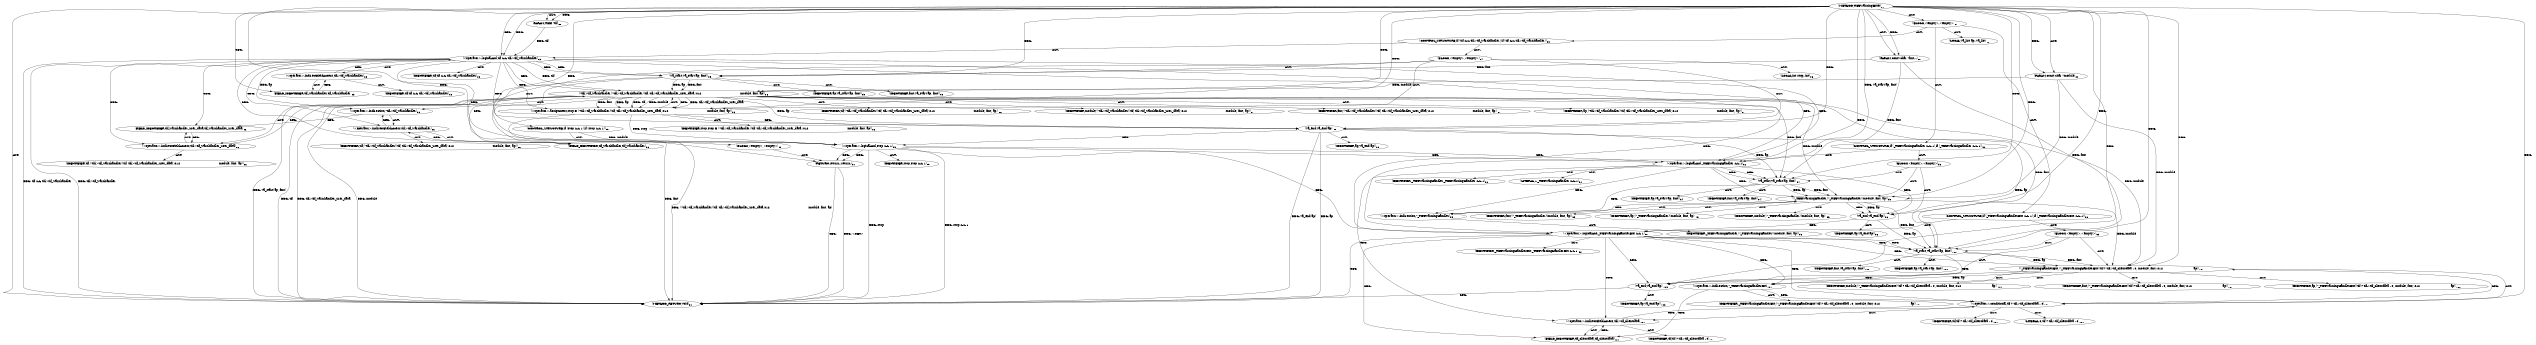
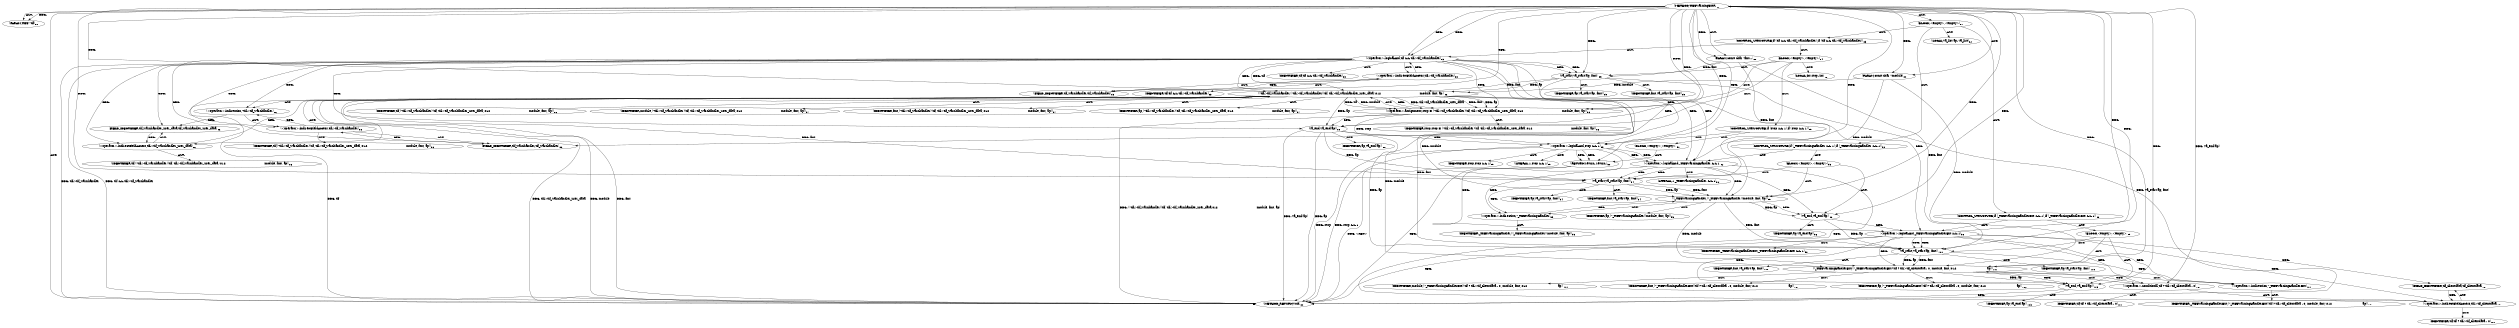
edge "(PARAM,TIFF *tif)" -> "(<operator>.logicalAnd,tif && tif->tif_warnhandler)": removed, label "DDG: tif"
edge "(<operator>.logicalAnd,tif && tif->tif_warnhandler)" -> "(<operator>.indirection,*tif->tif_warnhandler)": label "DDG: ap" -> "CDG: "
edge "(METHOD,TIFFWarningExtR)" -> "(RETURN,return;,return;)": label "DDG: " -> "CFG: "
edge "(METHOD,TIFFWarningExtR)" -> "(<operator>.logicalAnd,_TIFFwarningHandler && 1)": label "DDG: va_start(ap, fmt)" -> "DDG: "
edge "(CONTROL_STRUCTURE,if (stop && 1),if (stop && 1))" -> "(<operator>.logicalAnd,stop && 1)": label "DDG: module" -> "AST: "
edge "(METHOD,TIFFWarningExtR)" -> "(<operator>.conditional,tif ? tif->tif_clientdata : 0)": label "DDG: " -> "DDG: va_end(ap)"
edge "(METHOD,TIFFWarningExtR)" -> "(<operator>.logicalAnd,_TIFFwarningHandlerExt && 1)": reversed
node "(LITERAL,1,stop && 1)": added
node "(IDENTIFIER,_TIFFwarningHandler,_TIFFwarningHandler && 1)": removed
node "(IDENTIFIER,fmt,(*_TIFFwarningHandler)(module, fmt, ap))": removed
node "(IDENTIFIER,ap,(*_TIFFwarningHandler)(module, fmt, ap))": text "75" -> "95"
node "(IDENTIFIER,module,(*_TIFFwarningHandler)(module, fmt, ap))": removed
edge "(<operator>.indirection,*_TIFFwarningHandlerExt)" -> "(<operator>.conditional,tif ? tif->tif_clientdata : 0)": removed, label "CFG:"
edge "(<operator>.indirectFieldAccess,tif->tif_clientdata)" -> "(<operator>.conditional,tif ? tif->tif_clientdata : 0)": removed, label "CFG:"
edge "(<operator>.indirection,*_TIFFwarningHandlerExt)" -> "(FIELD_IDENTIFIER,tif_clientdata,tif_clientdata)": removed, label "CFG:"
node "(LITERAL,0,tif ? tif->tif_clientdata : 0)": removed
